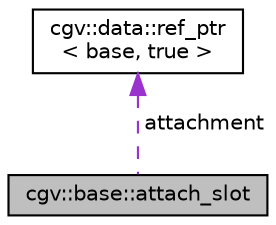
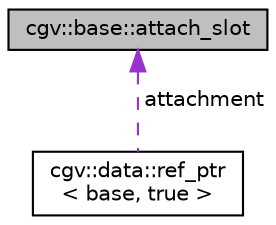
edge "cgv::base::attach_slot" -> "cgv::data::ref_ptr < base, true >": reversed
